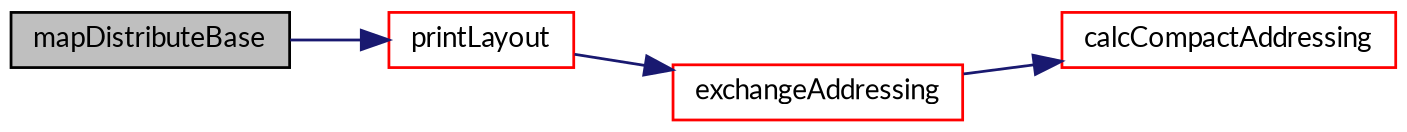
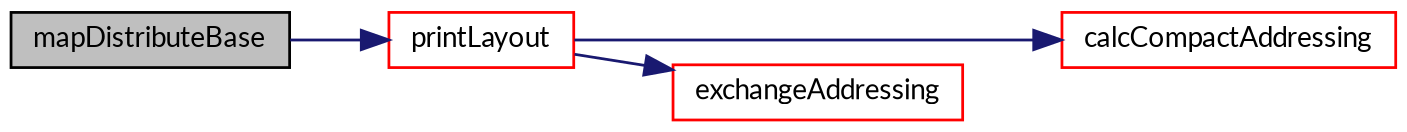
edge "exchangeAddressing" -> "calcCompactAddressing": now "printLayout" -> "calcCompactAddressing"
